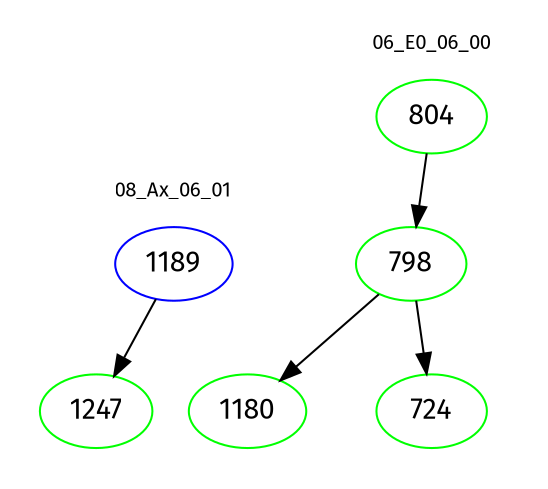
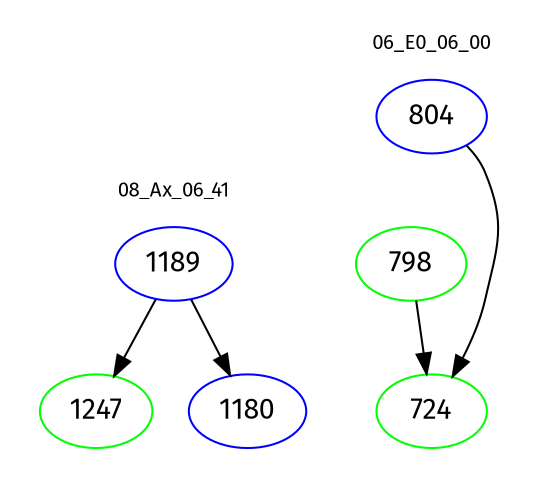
node "804": color green -> blue
edge "804" -> "798": now "804" -> "724"
cluster "08_Ax_06_01": label "08_Ax_06_01" -> "08_Ax_06_41"
edge "798" -> "1180": now "1189" -> "1180"
node "1180": color green -> blue
